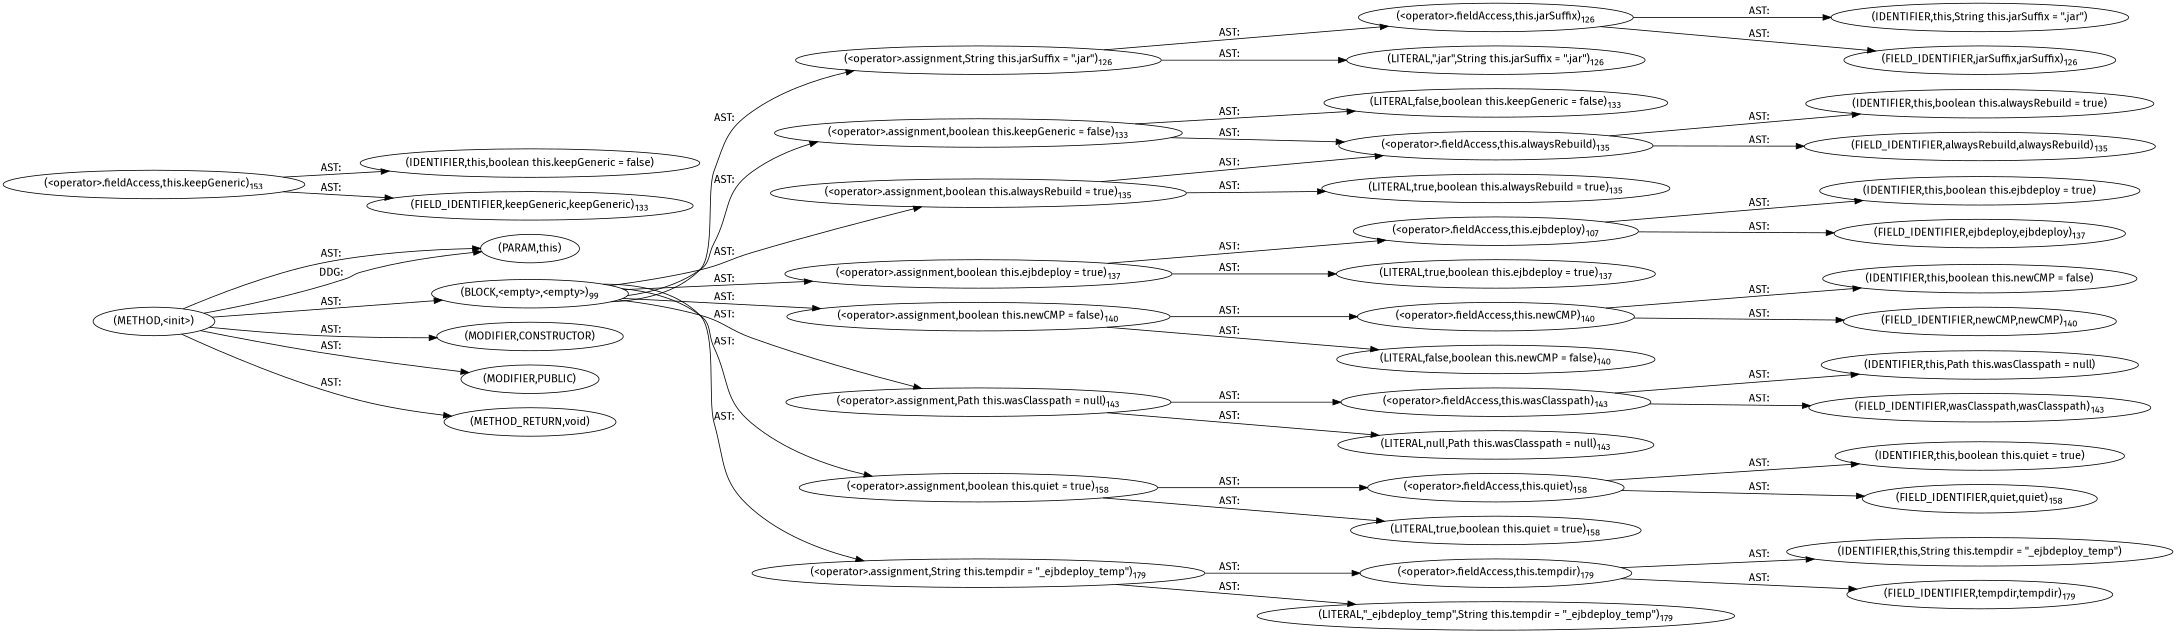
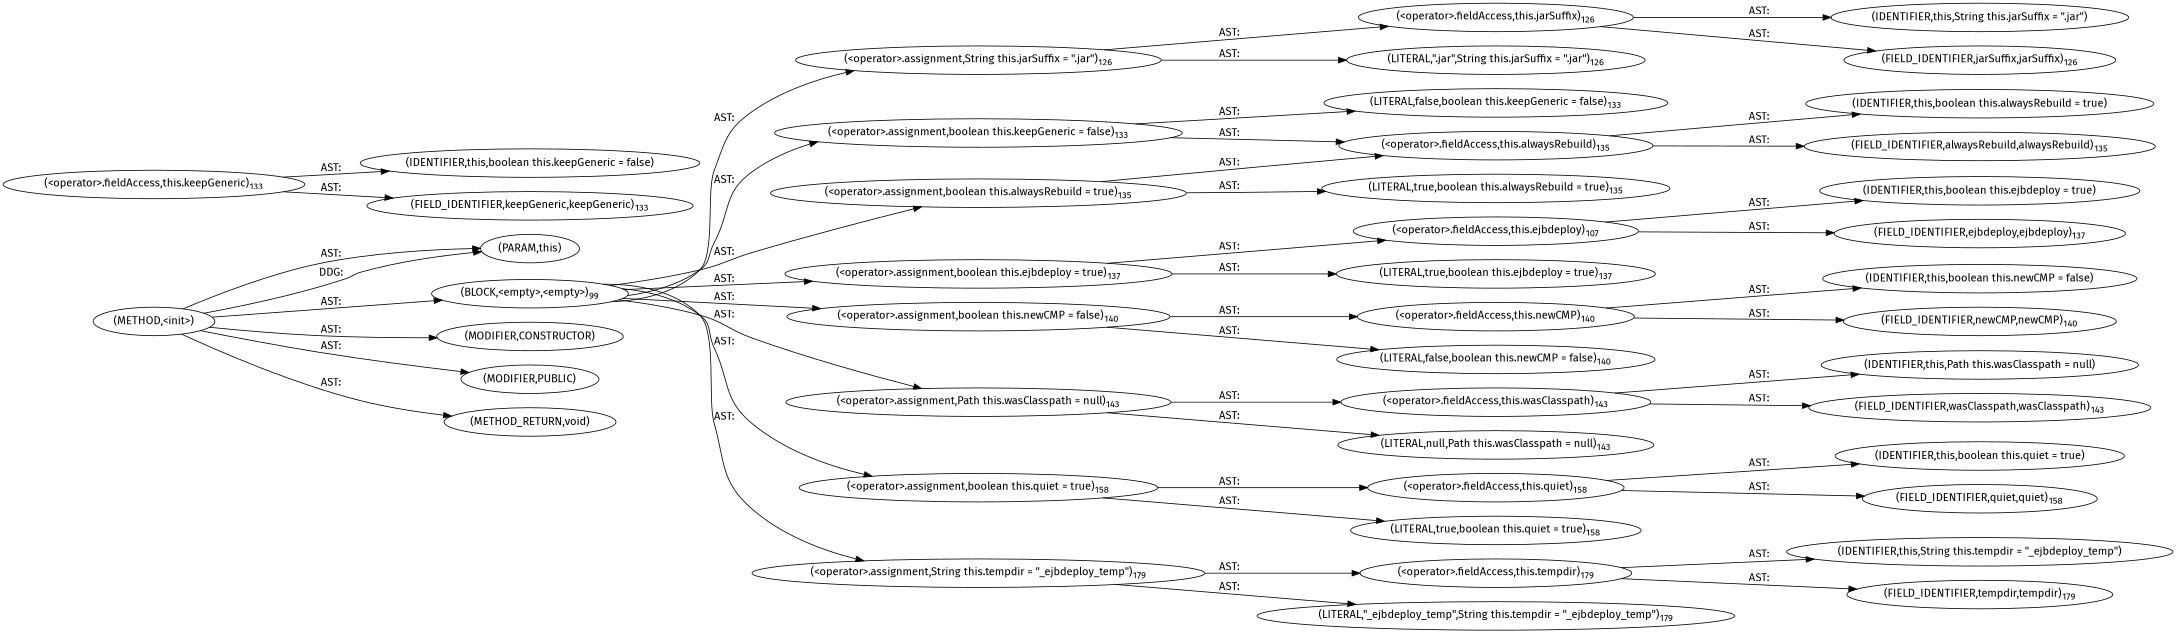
node "(<operator>.fieldAccess,this.keepGeneric)": text "153" -> "133"
